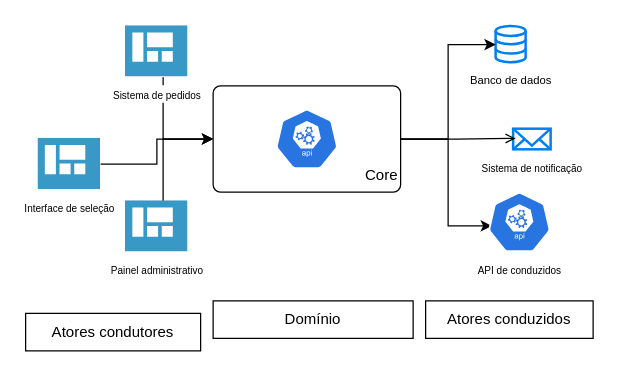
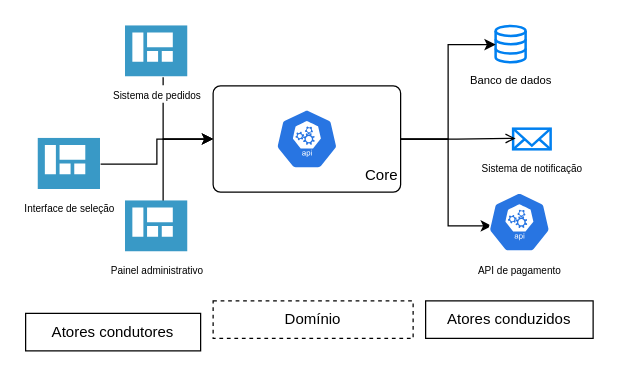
node "API de conduzidos": label "API de conduzidos" -> "API de pagamento"
node "Domínio": style solid -> dashed
